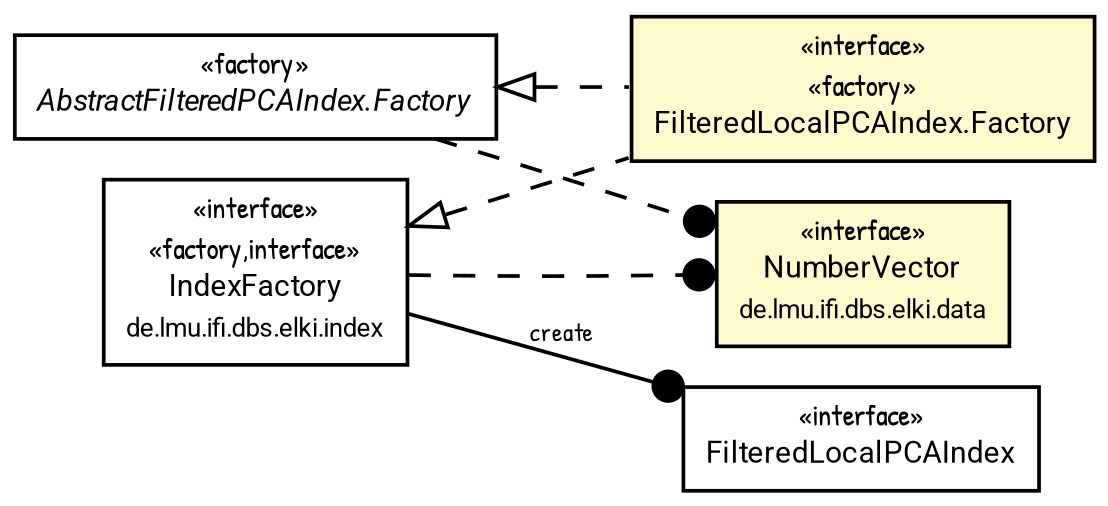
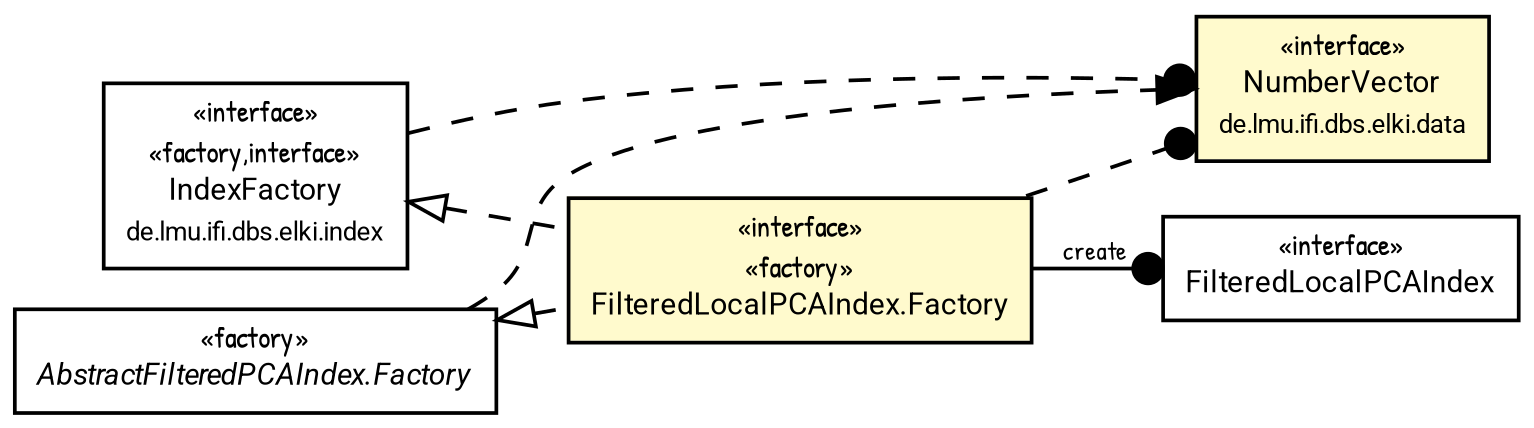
edge "AbstractFilteredPCAIndex.Factory" -> "NumberVector": arrowhead dot -> normal
edge "FilteredLocalPCAIndex.Factory" -> "NumberVector": added
edge "IndexFactory" -> "FilteredLocalPCAIndex": now "FilteredLocalPCAIndex.Factory" -> "FilteredLocalPCAIndex"
